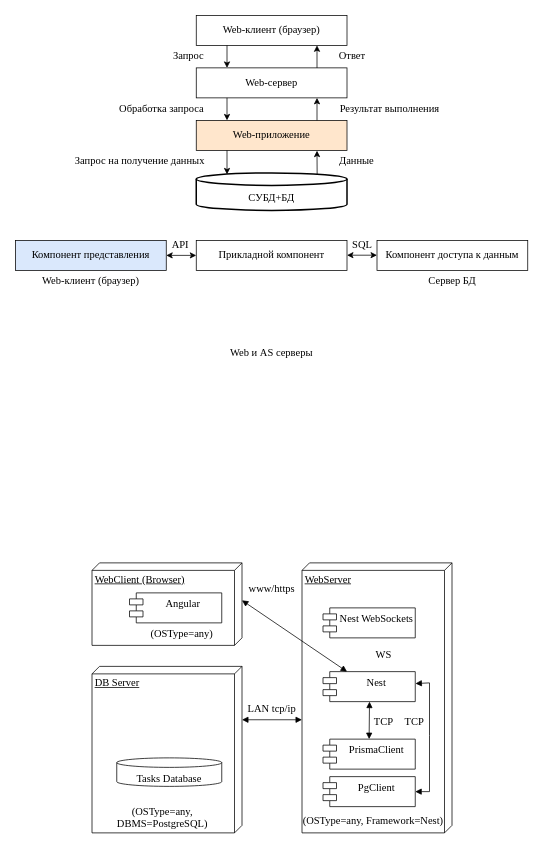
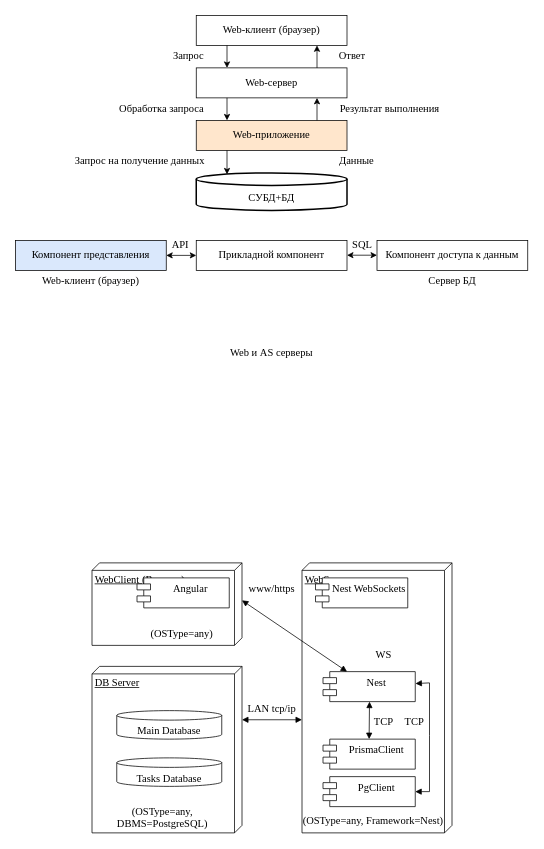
edge "СУБД+БД" -> "Web-приложение": removed
node "Angular": moved (176, 608) -> (183, 593)
node "Nest WebSockets": moved (369, 623) -> (362, 593)
node "Main Database": added
